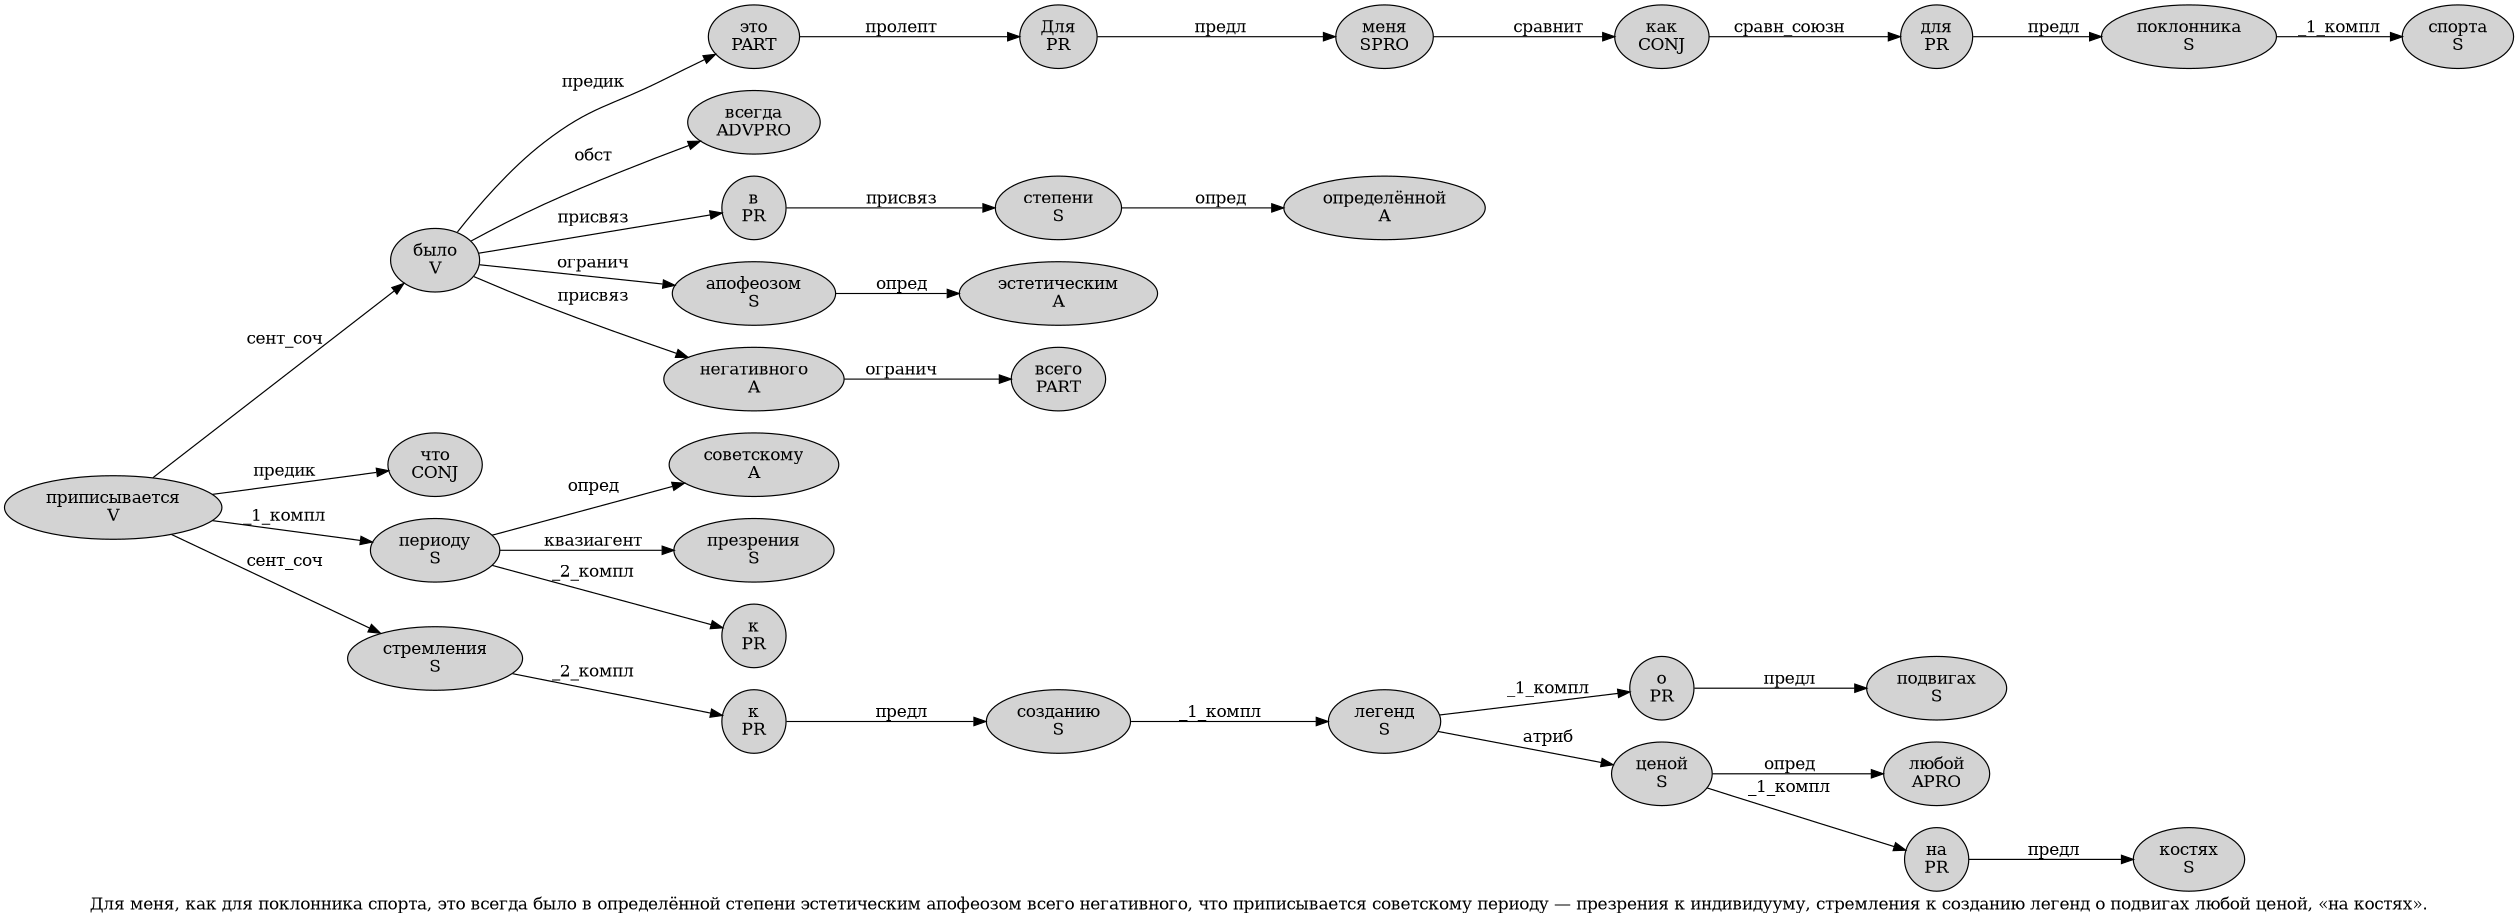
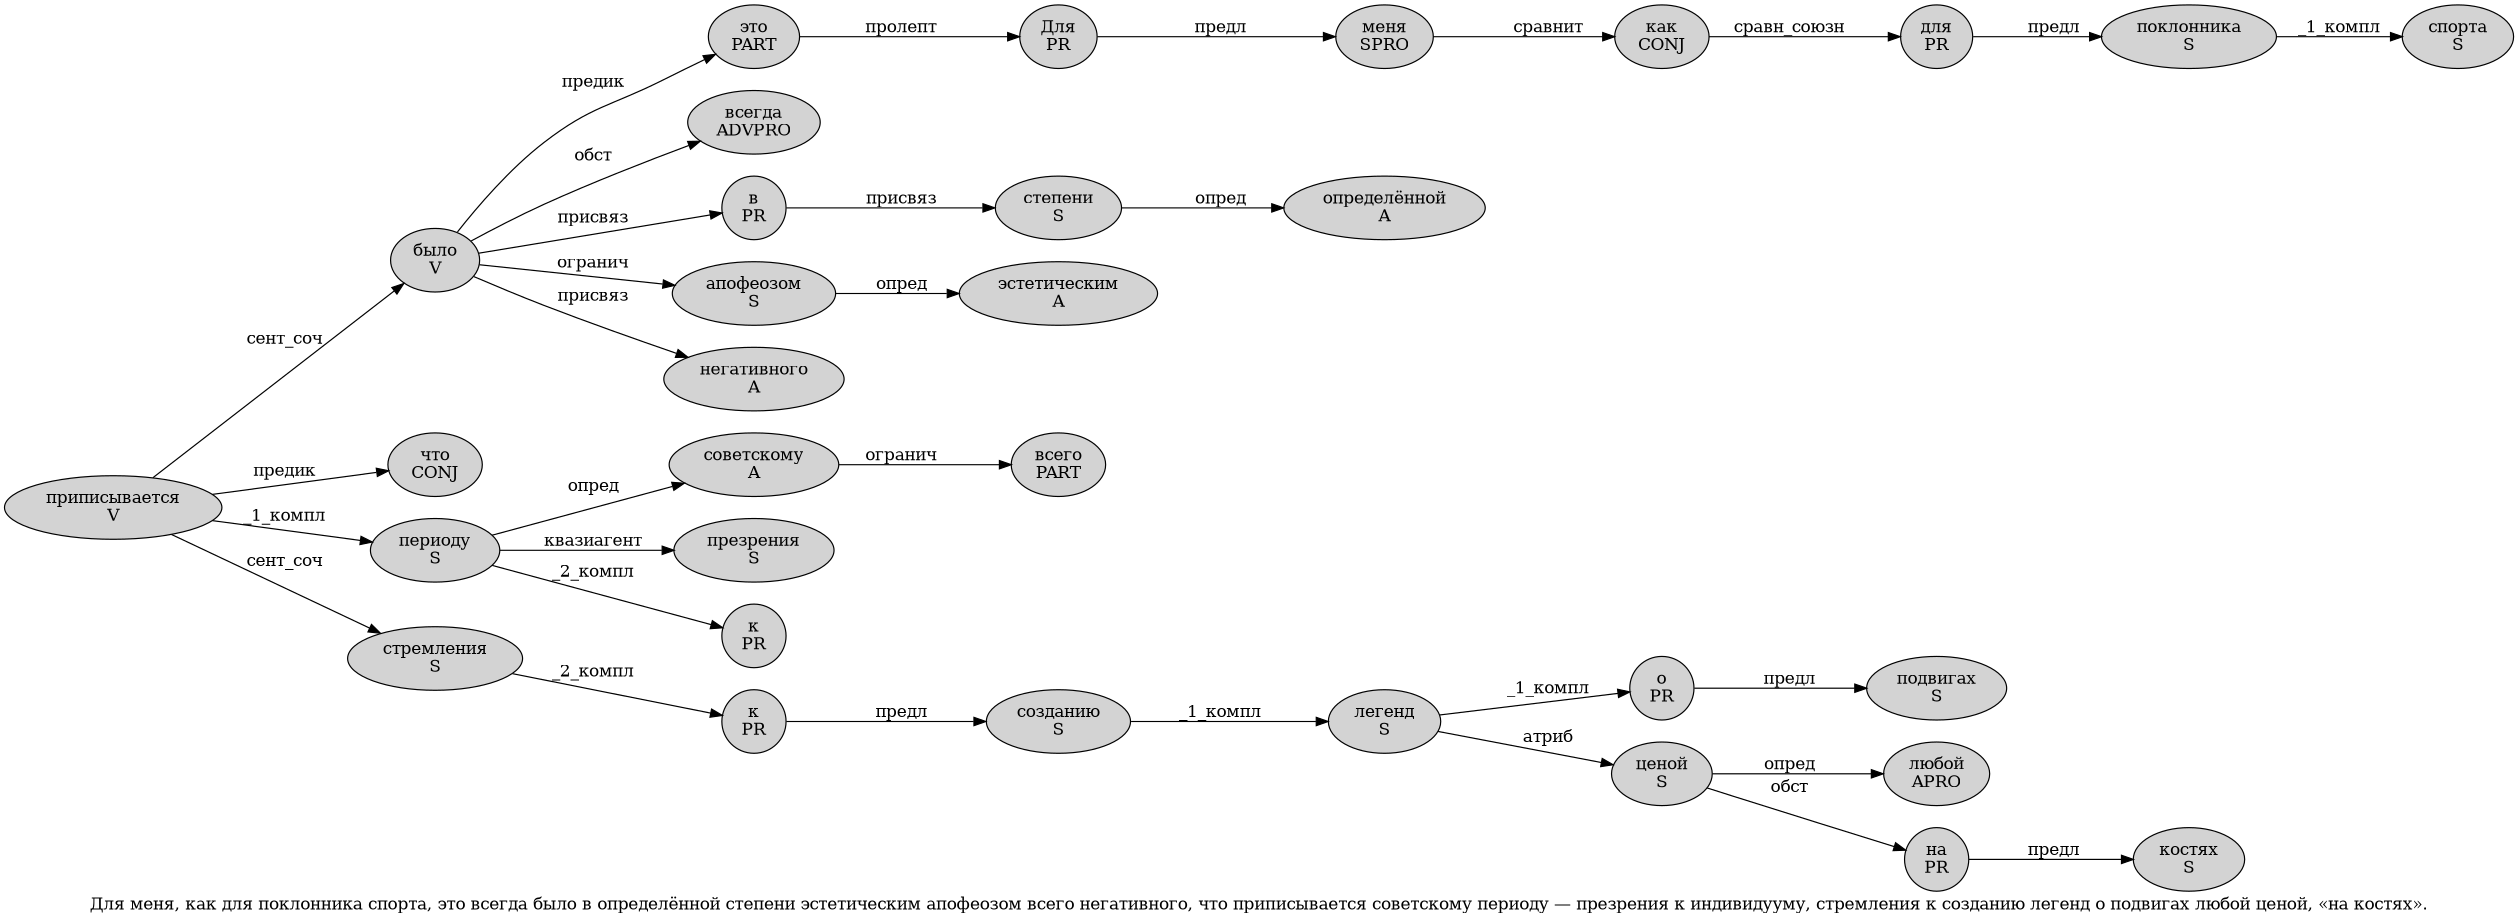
edge "негативного A" -> "всего PART": now "советскому A" -> "всего PART"
edge "ценой S" -> "на PR": label "_1_компл" -> "обст"
